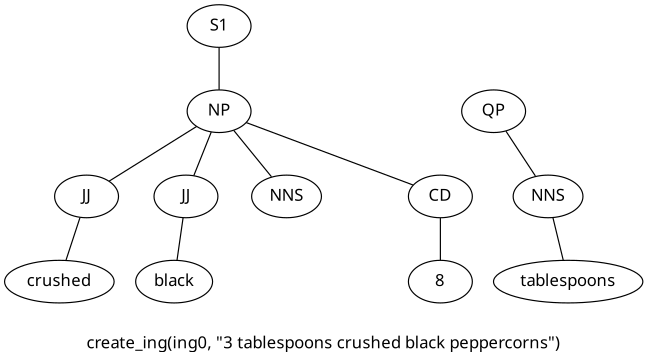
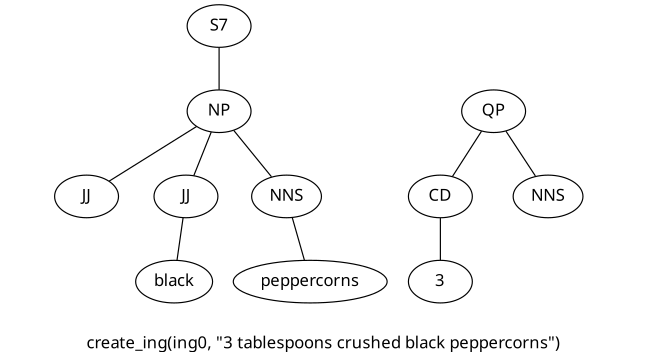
node "S1": label "S1" -> "S7"
edge "NP" -- "CD": now "QP" -- "CD"
node "crushed": removed
node "peppercorns": added
node "8": label "8" -> "3"
node "tablespoons": removed
